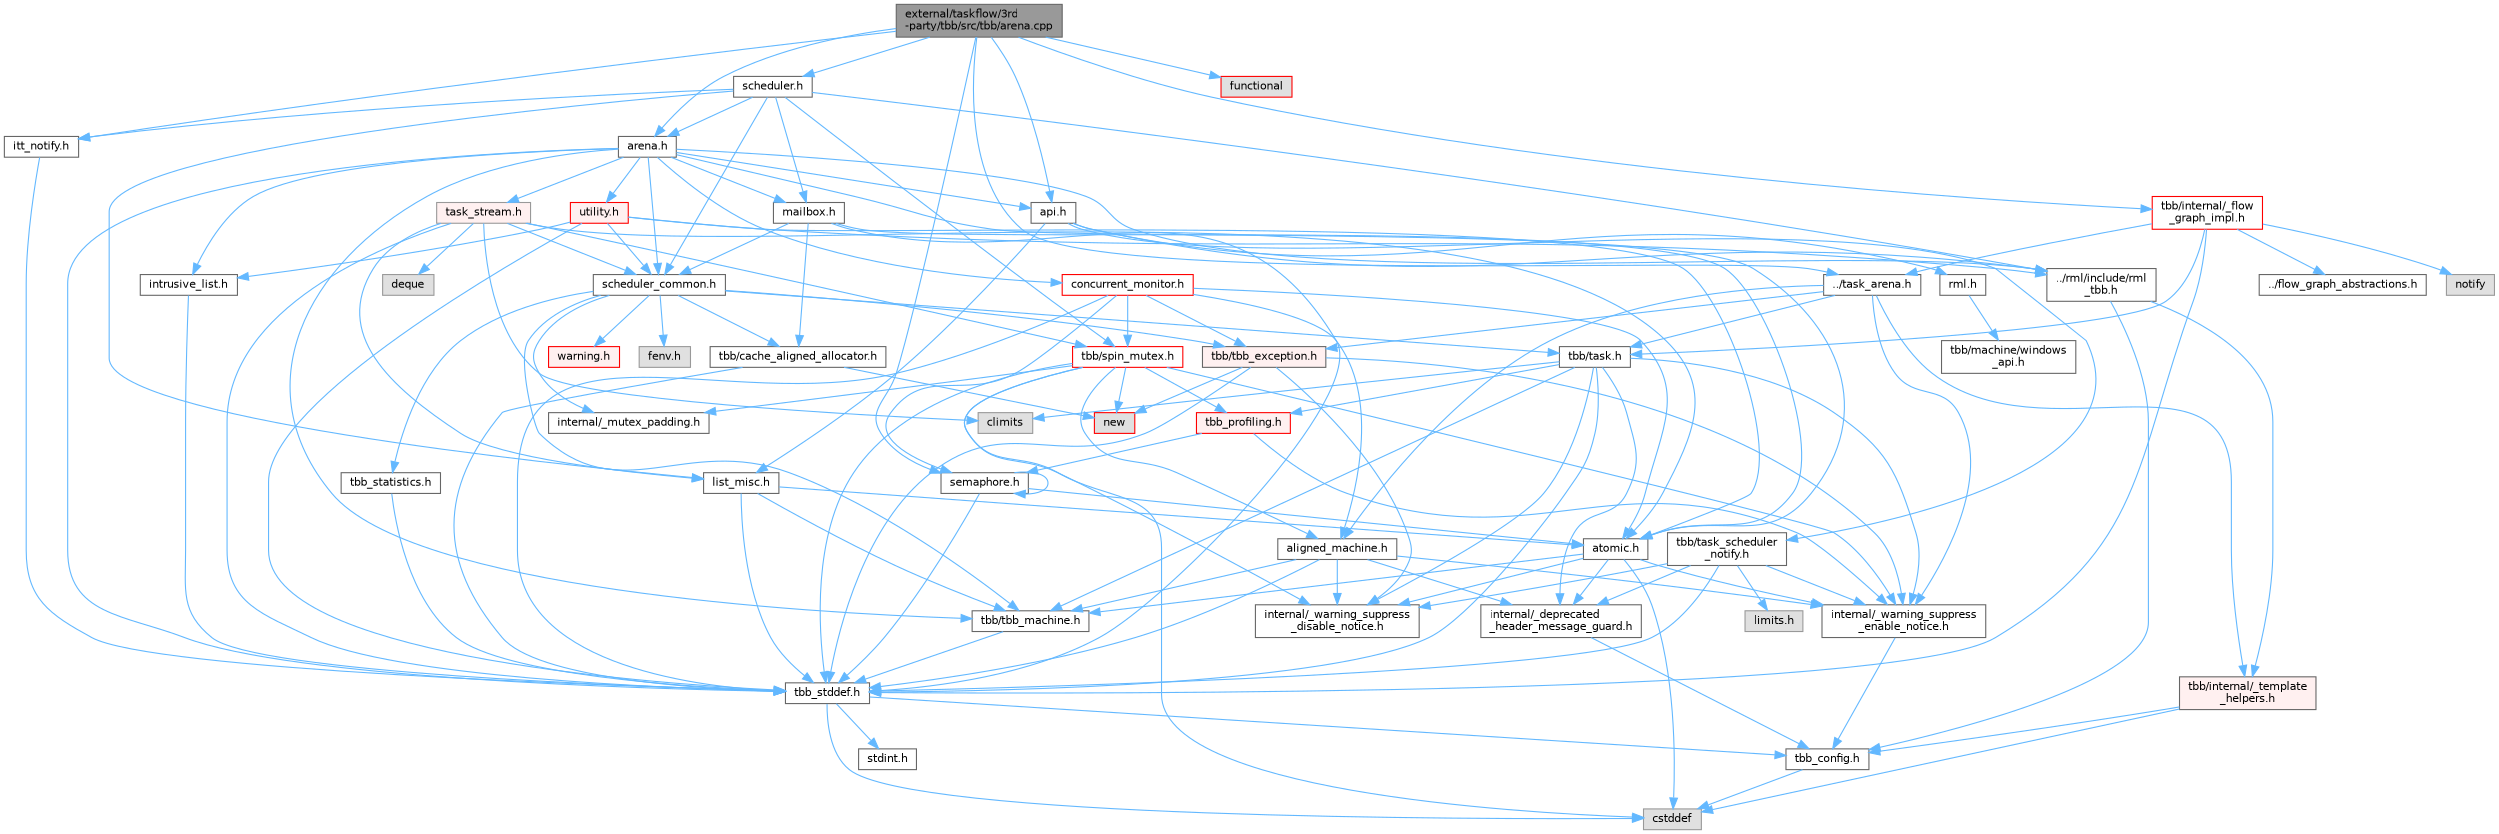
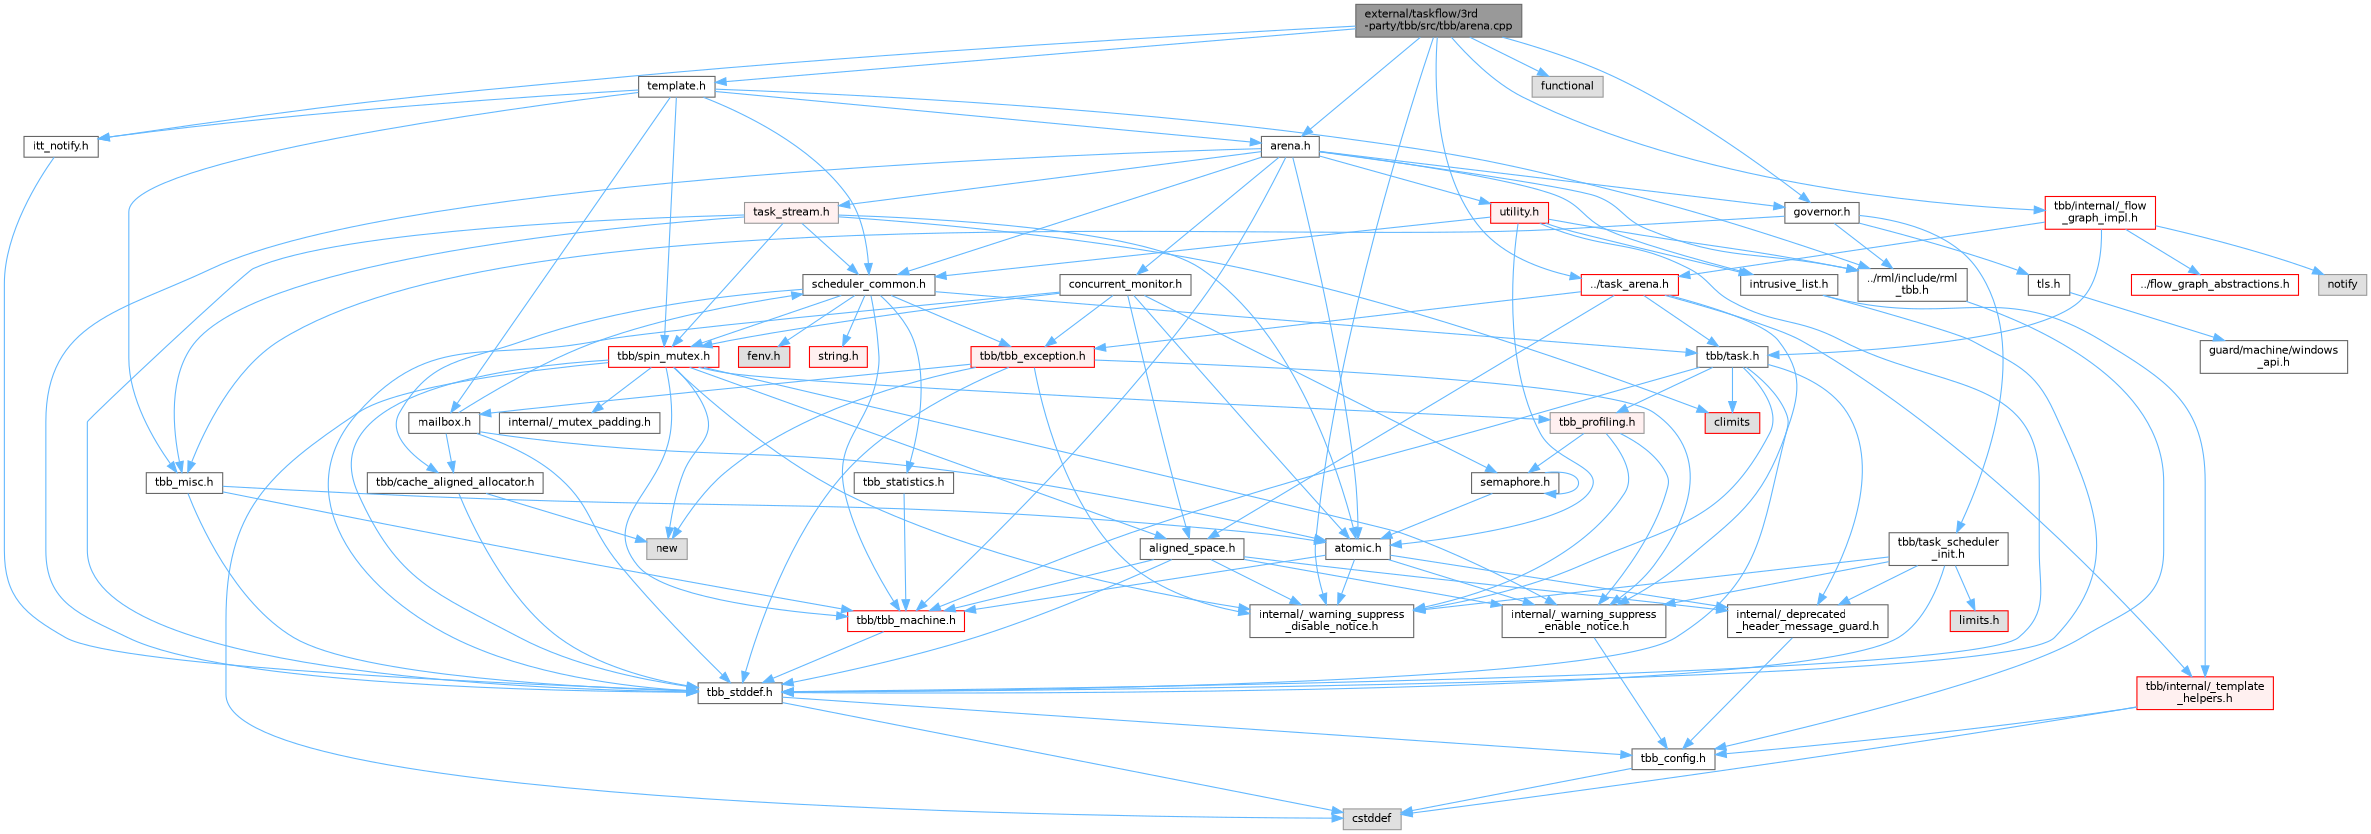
node "scheduler.h": label "scheduler.h" -> "template.h"
node "functional": color red -> grey60
edge "arena.h" -> "mailbox.h": now "tbb/tbb_exception.h" -> "mailbox.h"
node "api.h": label "api.h" -> "governor.h"
edge "external/taskflow/3rd -party/tbb/src/tbb/arena.cpp" -> "semaphore.h": now "external/taskflow/3rd -party/tbb/src/tbb/arena.cpp" -> "internal/_warning_suppress _disable_notice.h"
node "deque": removed
node "concurrent_monitor.h": color red -> grey40
node "../task_arena.h": color grey40 -> red
node "rml.h": label "rml.h" -> "tls.h"
node "../flow_graph_abstractions.h": color grey40 -> red
edge "scheduler_common.h" -> "internal/_mutex_padding.h": now "scheduler_common.h" -> "tbb/spin_mutex.h"
node "warning.h": label "warning.h" -> "string.h"
node "fenv.h": color grey60 -> red
node "tbb/tbb_exception.h": color grey40 -> red
node "tbb/machine/windows _api.h": label "tbb/machine/windows _api.h" -> "guard/machine/windows _api.h"
edge "tbb/task.h" -> "internal/_warning_suppress _enable_notice.h": removed
node "climits": color grey60 -> red
node "new": color red -> grey60
node "tbb_profiling.h": color red -> grey60
edge "../rml/include/rml _tbb.h" -> "tbb/internal/_template _helpers.h": now "intrusive_list.h" -> "tbb/internal/_template _helpers.h"
node "list_misc.h": label "list_misc.h" -> "tbb_misc.h"
node "aligned_machine.h": label "aligned_machine.h" -> "aligned_space.h"
node "tbb/task_scheduler _notify.h": label "tbb/task_scheduler _notify.h" -> "tbb/task_scheduler _init.h"
edge "tbb_profiling.h" -> "internal/_warning_suppress _disable_notice.h": added
edge "tbb/spin_mutex.h" -> "tbb/tbb_machine.h": added
edge "semaphore.h" -> "tbb_stddef.h": removed
node "tbb/tbb_machine.h": color grey40 -> red
node "limits.h": color grey60 -> red
edge "tbb_statistics.h" -> "tbb_stddef.h": now "tbb_statistics.h" -> "tbb/tbb_machine.h"
edge "atomic.h" -> "cstddef": removed
edge "tbb/internal/_flow _graph_impl.h" -> "tbb_stddef.h": removed
node "tbb/internal/_template _helpers.h": color grey40 -> red
node "stdint.h": removed
